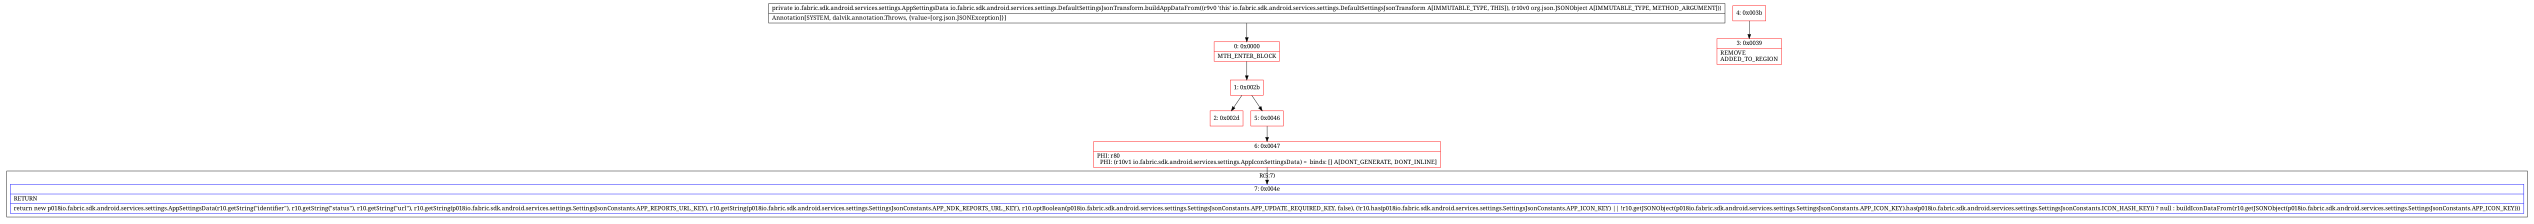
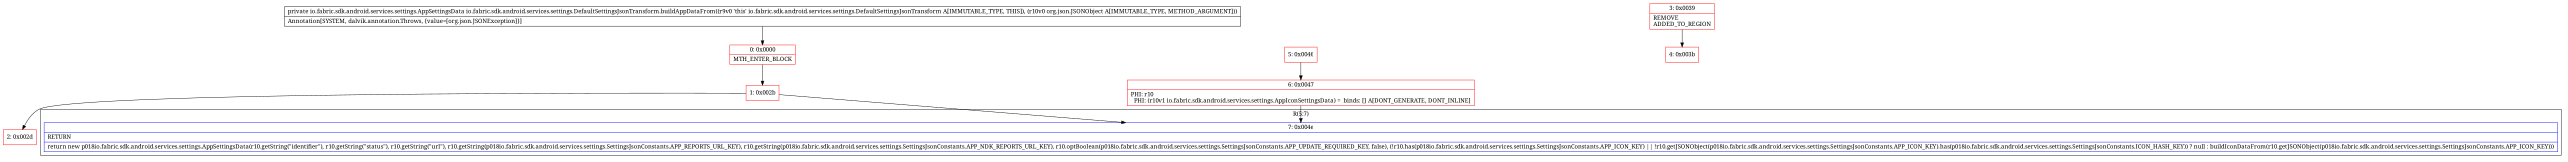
edge "4: 0x003b" -> "3: 0x0039": reversed
edge "1: 0x002b" -> "5: 0x0046": now "1: 0x002b" -> "7: 0x004e"
node "6: 0x0047": text "PHI: r80" -> "PHI: r10"
